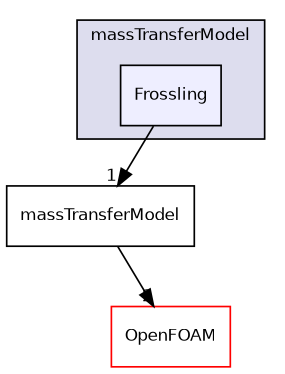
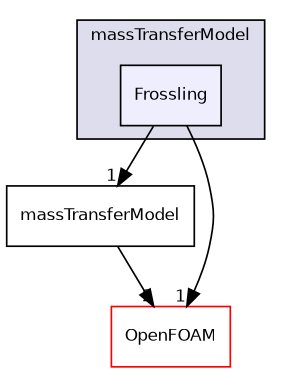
edge "Frossling" -> "OpenFOAM": added
